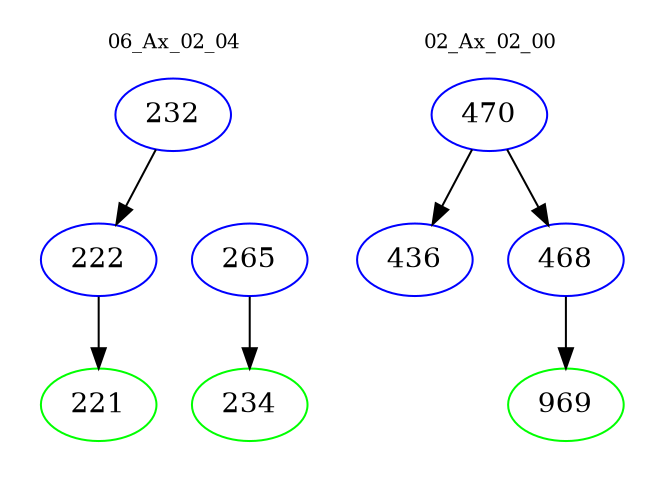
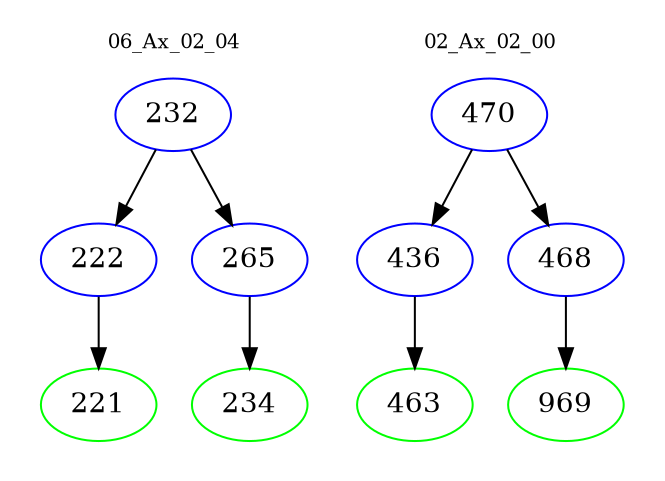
edge "232" -> "265": added
node "463": added
